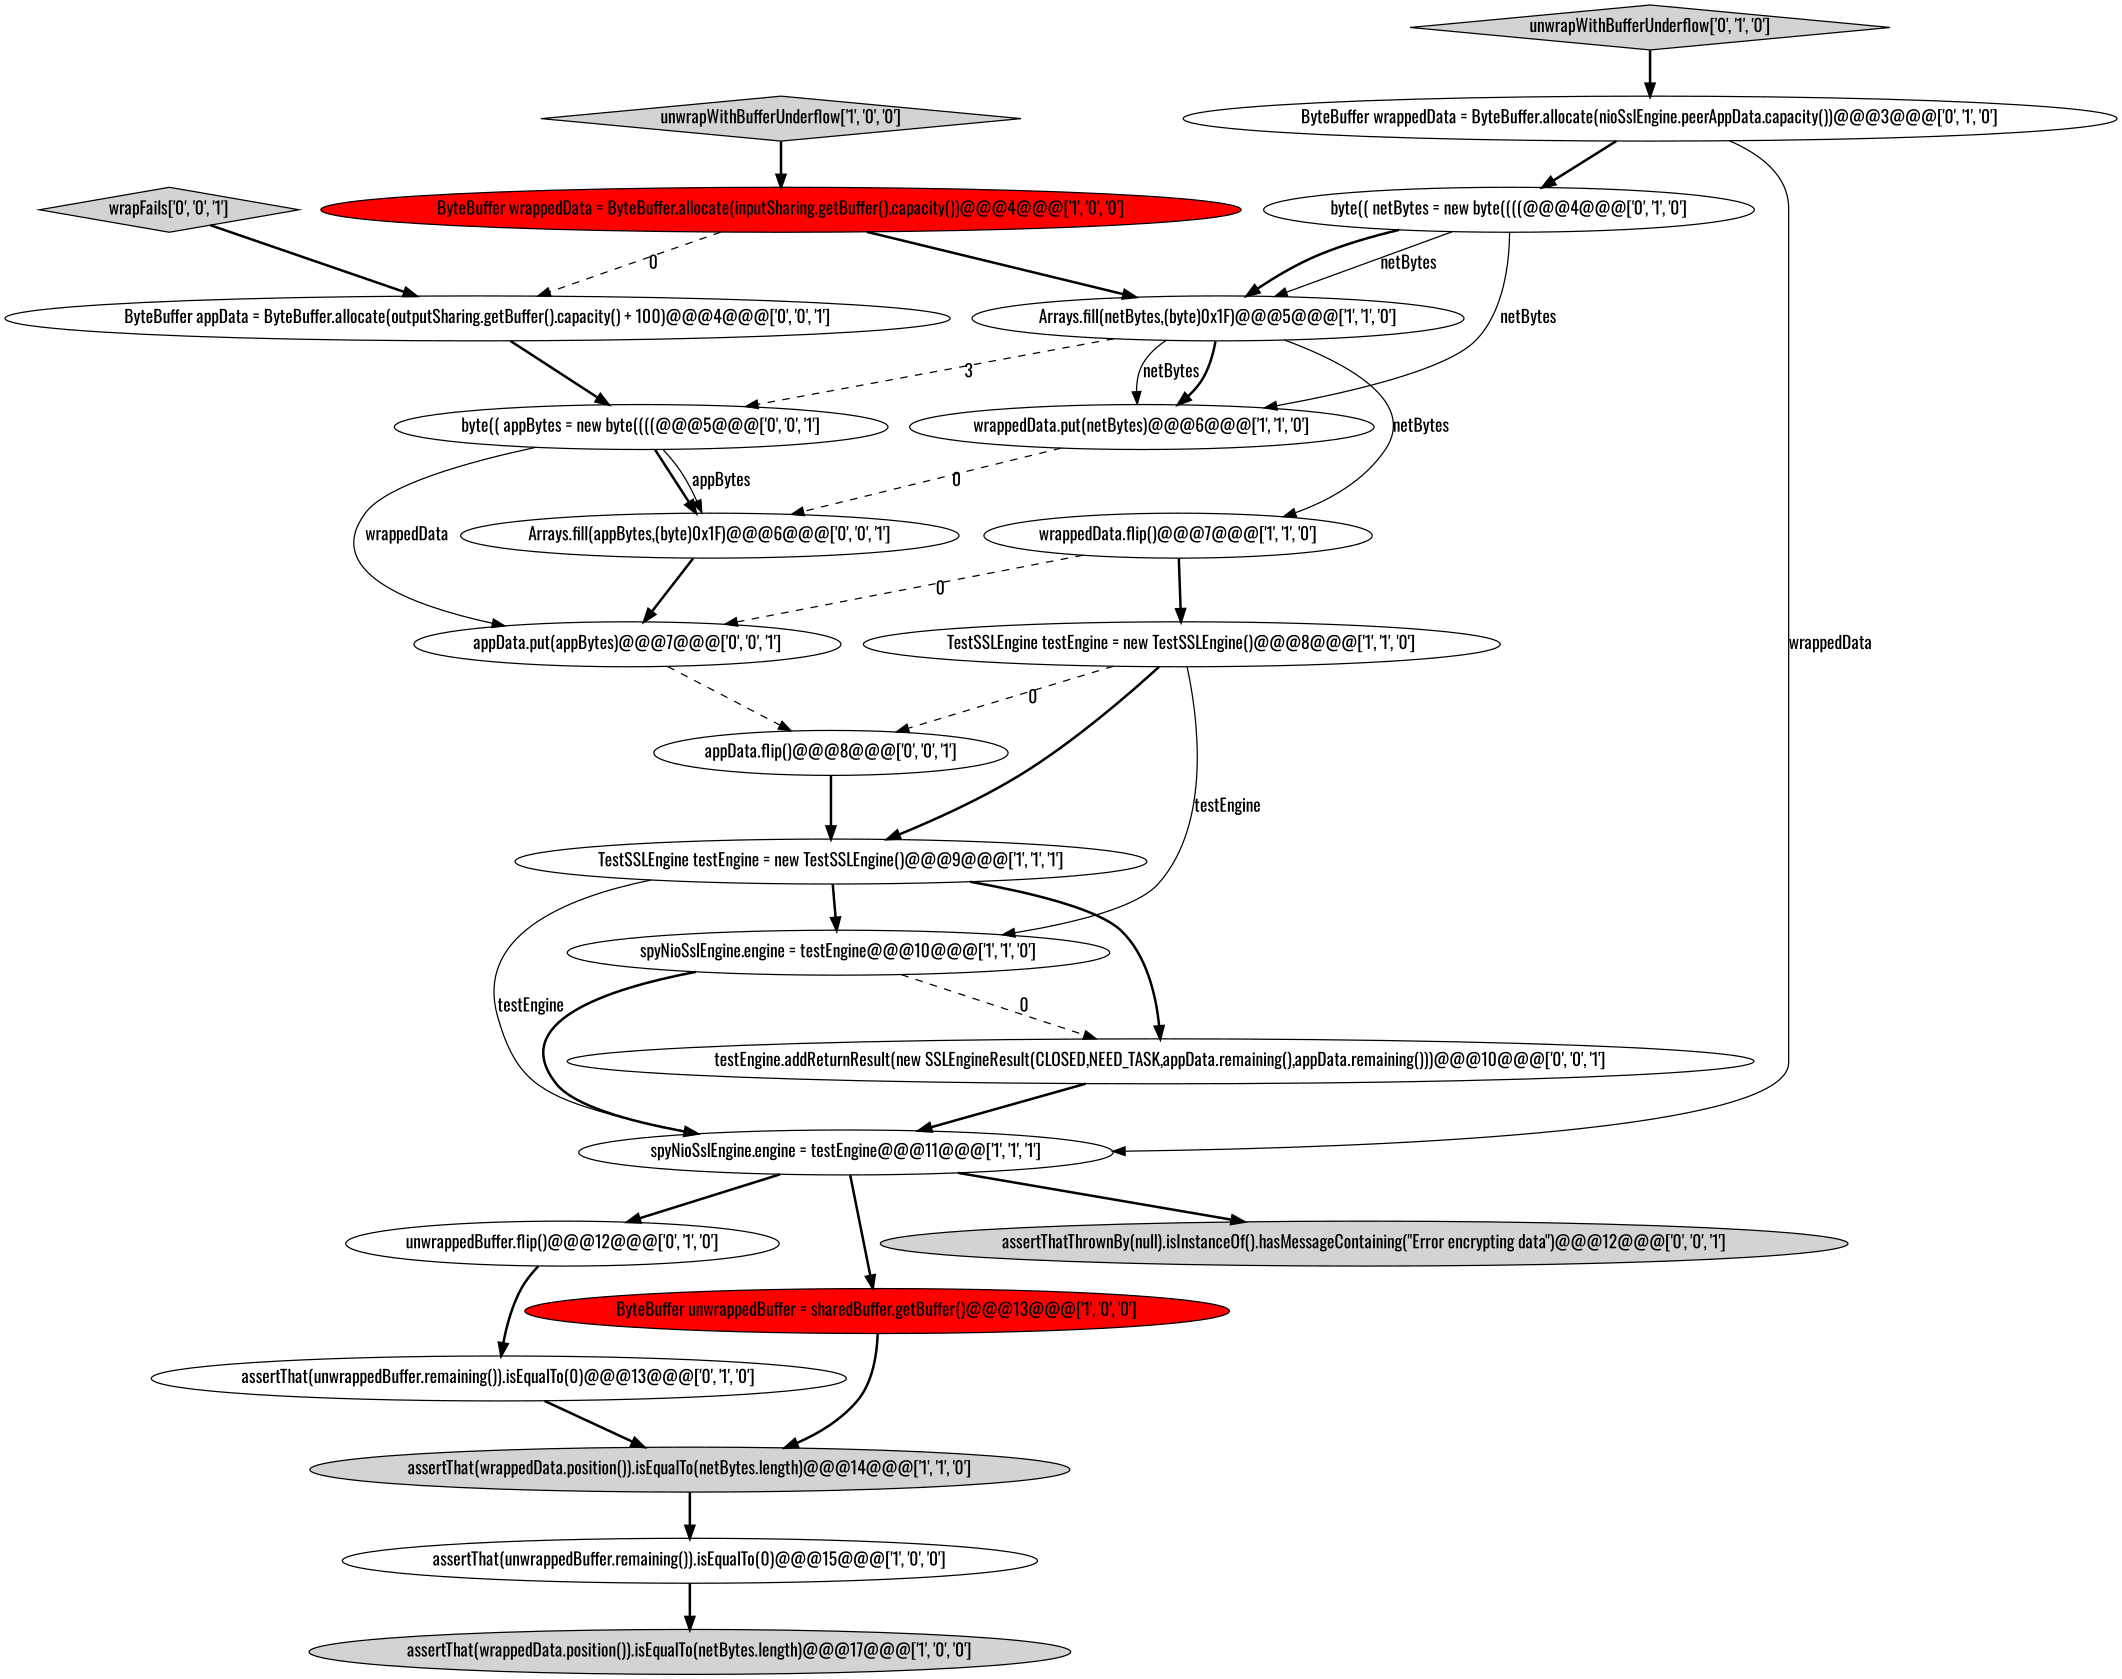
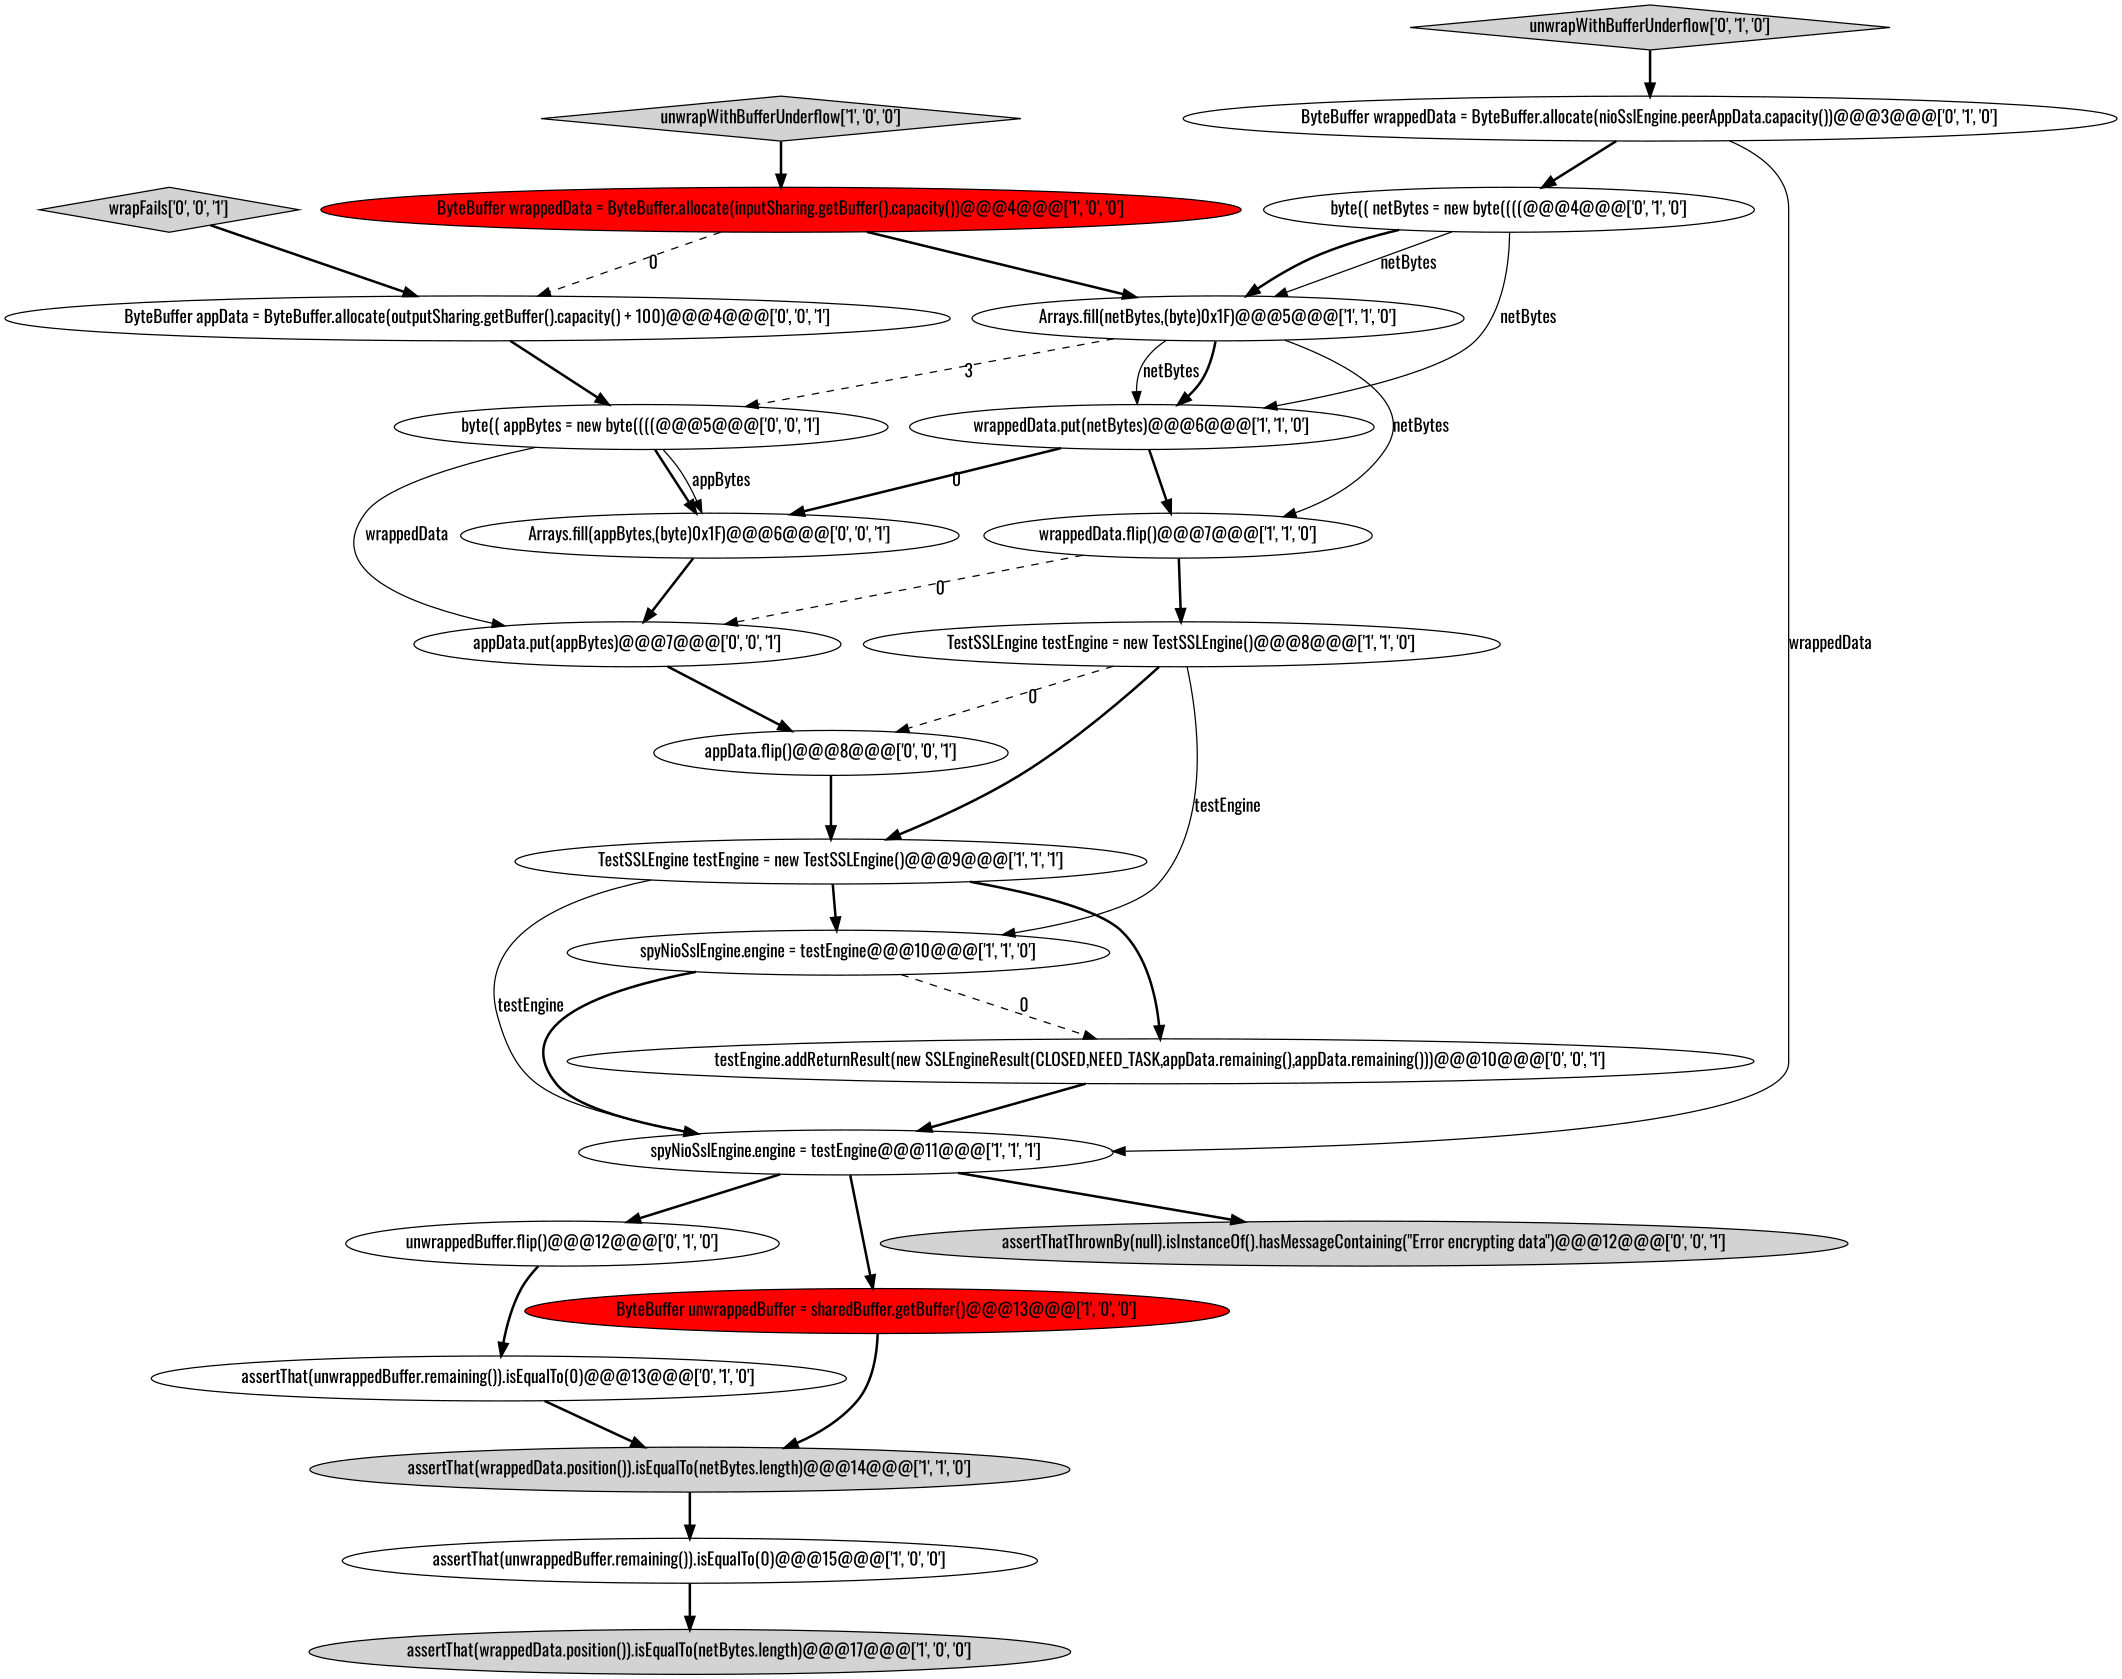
edge "wrappedData.put(netBytes)@@@6@@@['1', '1', '0']" -> "wrappedData.flip()@@@7@@@['1', '1', '0']": added
edge "wrappedData.put(netBytes)@@@6@@@['1', '1', '0']" -> "Arrays.fill(appBytes,(byte)0x1F)@@@6@@@['0', '0', '1']": style dashed -> bold
edge "appData.put(appBytes)@@@7@@@['0', '0', '1']" -> "appData.flip()@@@8@@@['0', '0', '1']": style dashed -> bold
